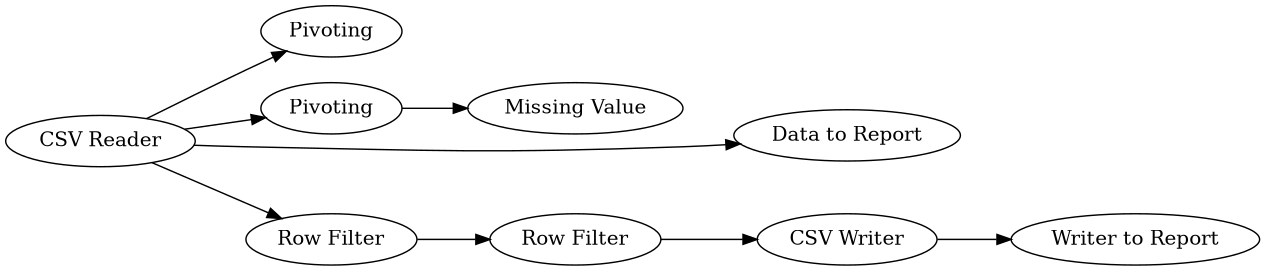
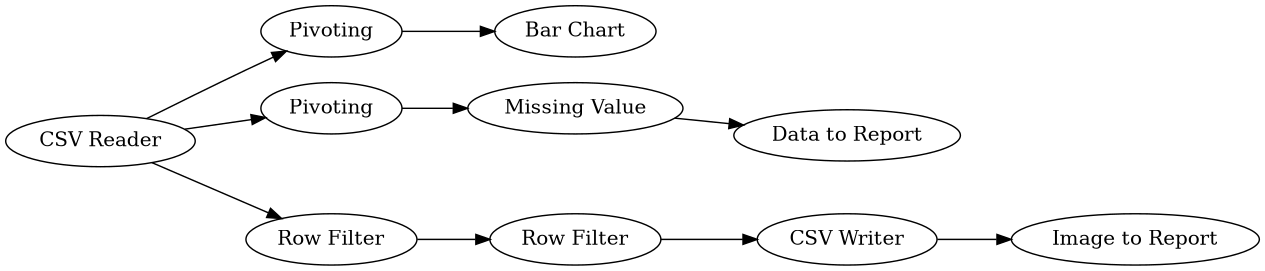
node "Bar Chart": added
edge "CSV Reader" -> "Data to Report": now "Missing Value" -> "Data to Report"
node "Writer to Report": label "Writer to Report" -> "Image to Report"
